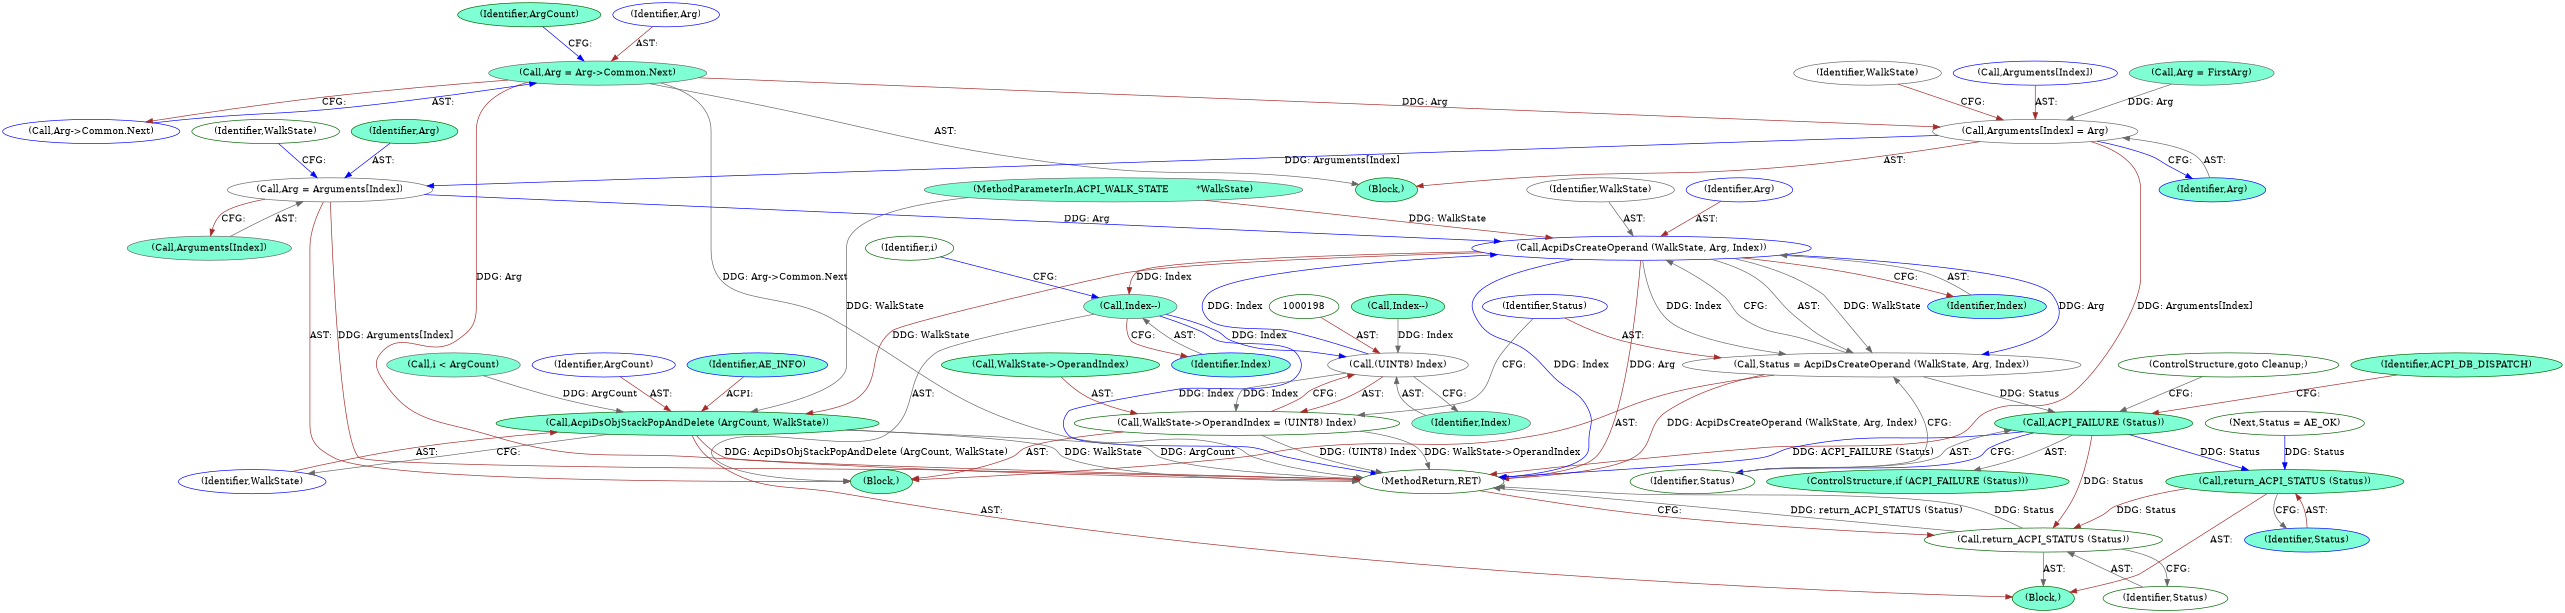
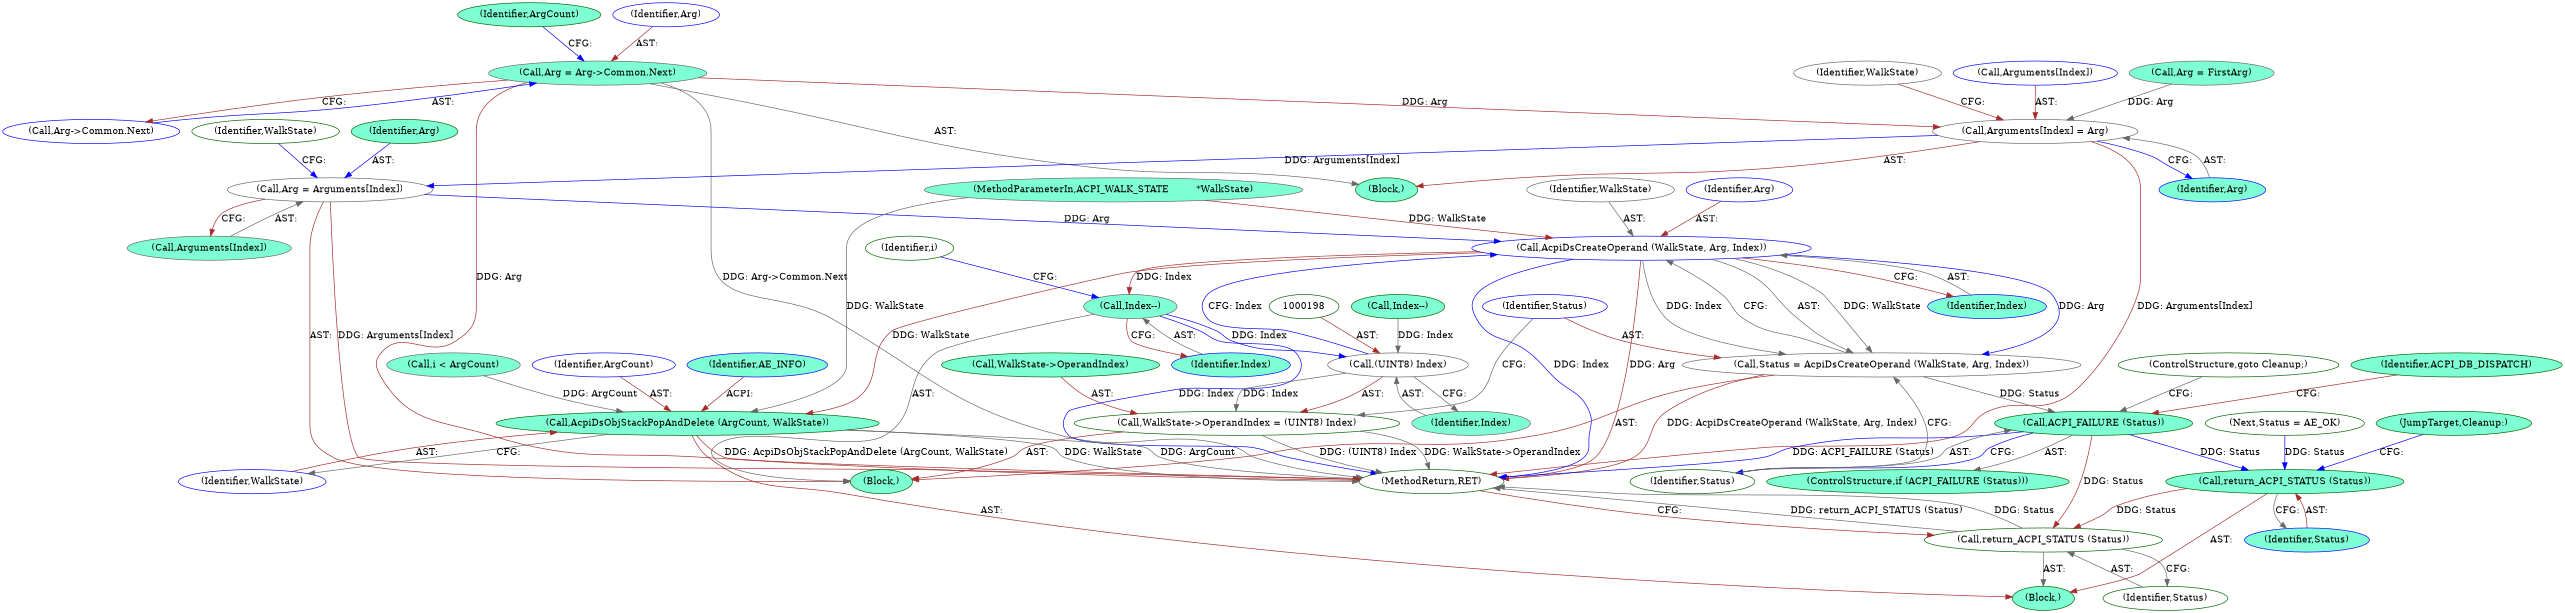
edge "(Call,(UINT8) Index)" -> "(Call,AcpiDsCreateOperand (WalkState, Arg, Index))": label "DDG: Index" -> "CFG: Index"
edge "(Call,WalkState->OperandIndex = (UINT8) Index)" -> "(Call,(UINT8) Index)": removed, label "CFG:"
node "(JumpTarget,Cleanup:)": added
